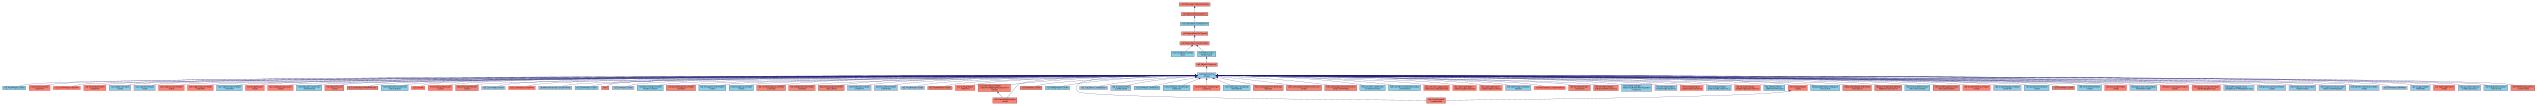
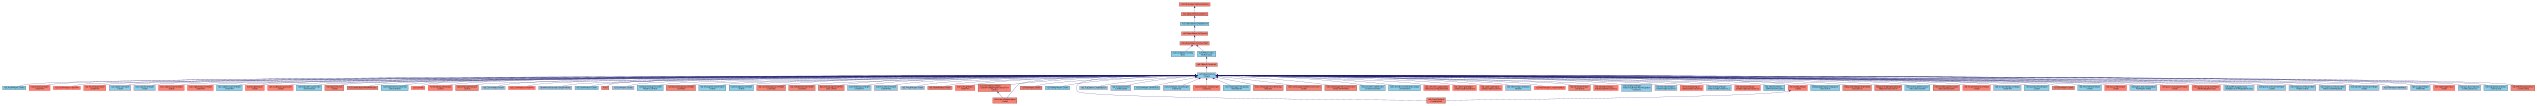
node "ns3::LteHelper::InstallSingle EnbDevice": color black -> red
node "ns3::MmWaveHelper:: InstallSingleMcUeDevice": color black -> red
